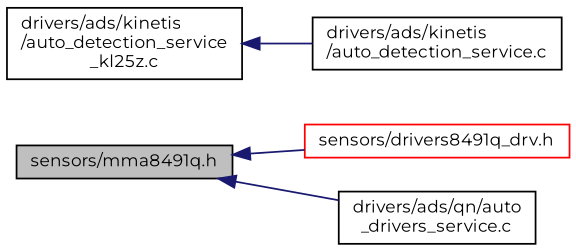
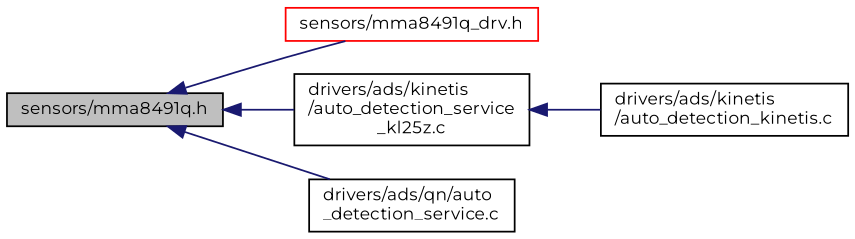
node "drivers/ads/kinetis /auto_detection_service.c": label "drivers/ads/kinetis /auto_detection_service.c" -> "drivers/ads/kinetis /auto_detection_kinetis.c"
edge "drivers/ads/kinetis /auto_detection_service _kl25z.c" -> "sensors/mma8491q.h": added
node "sensors/drivers8491q_drv.h": label "sensors/drivers8491q_drv.h" -> "sensors/mma8491q_drv.h"
node "drivers/ads/qn/auto _drivers_service.c": label "drivers/ads/qn/auto _drivers_service.c" -> "drivers/ads/qn/auto _detection_service.c"
